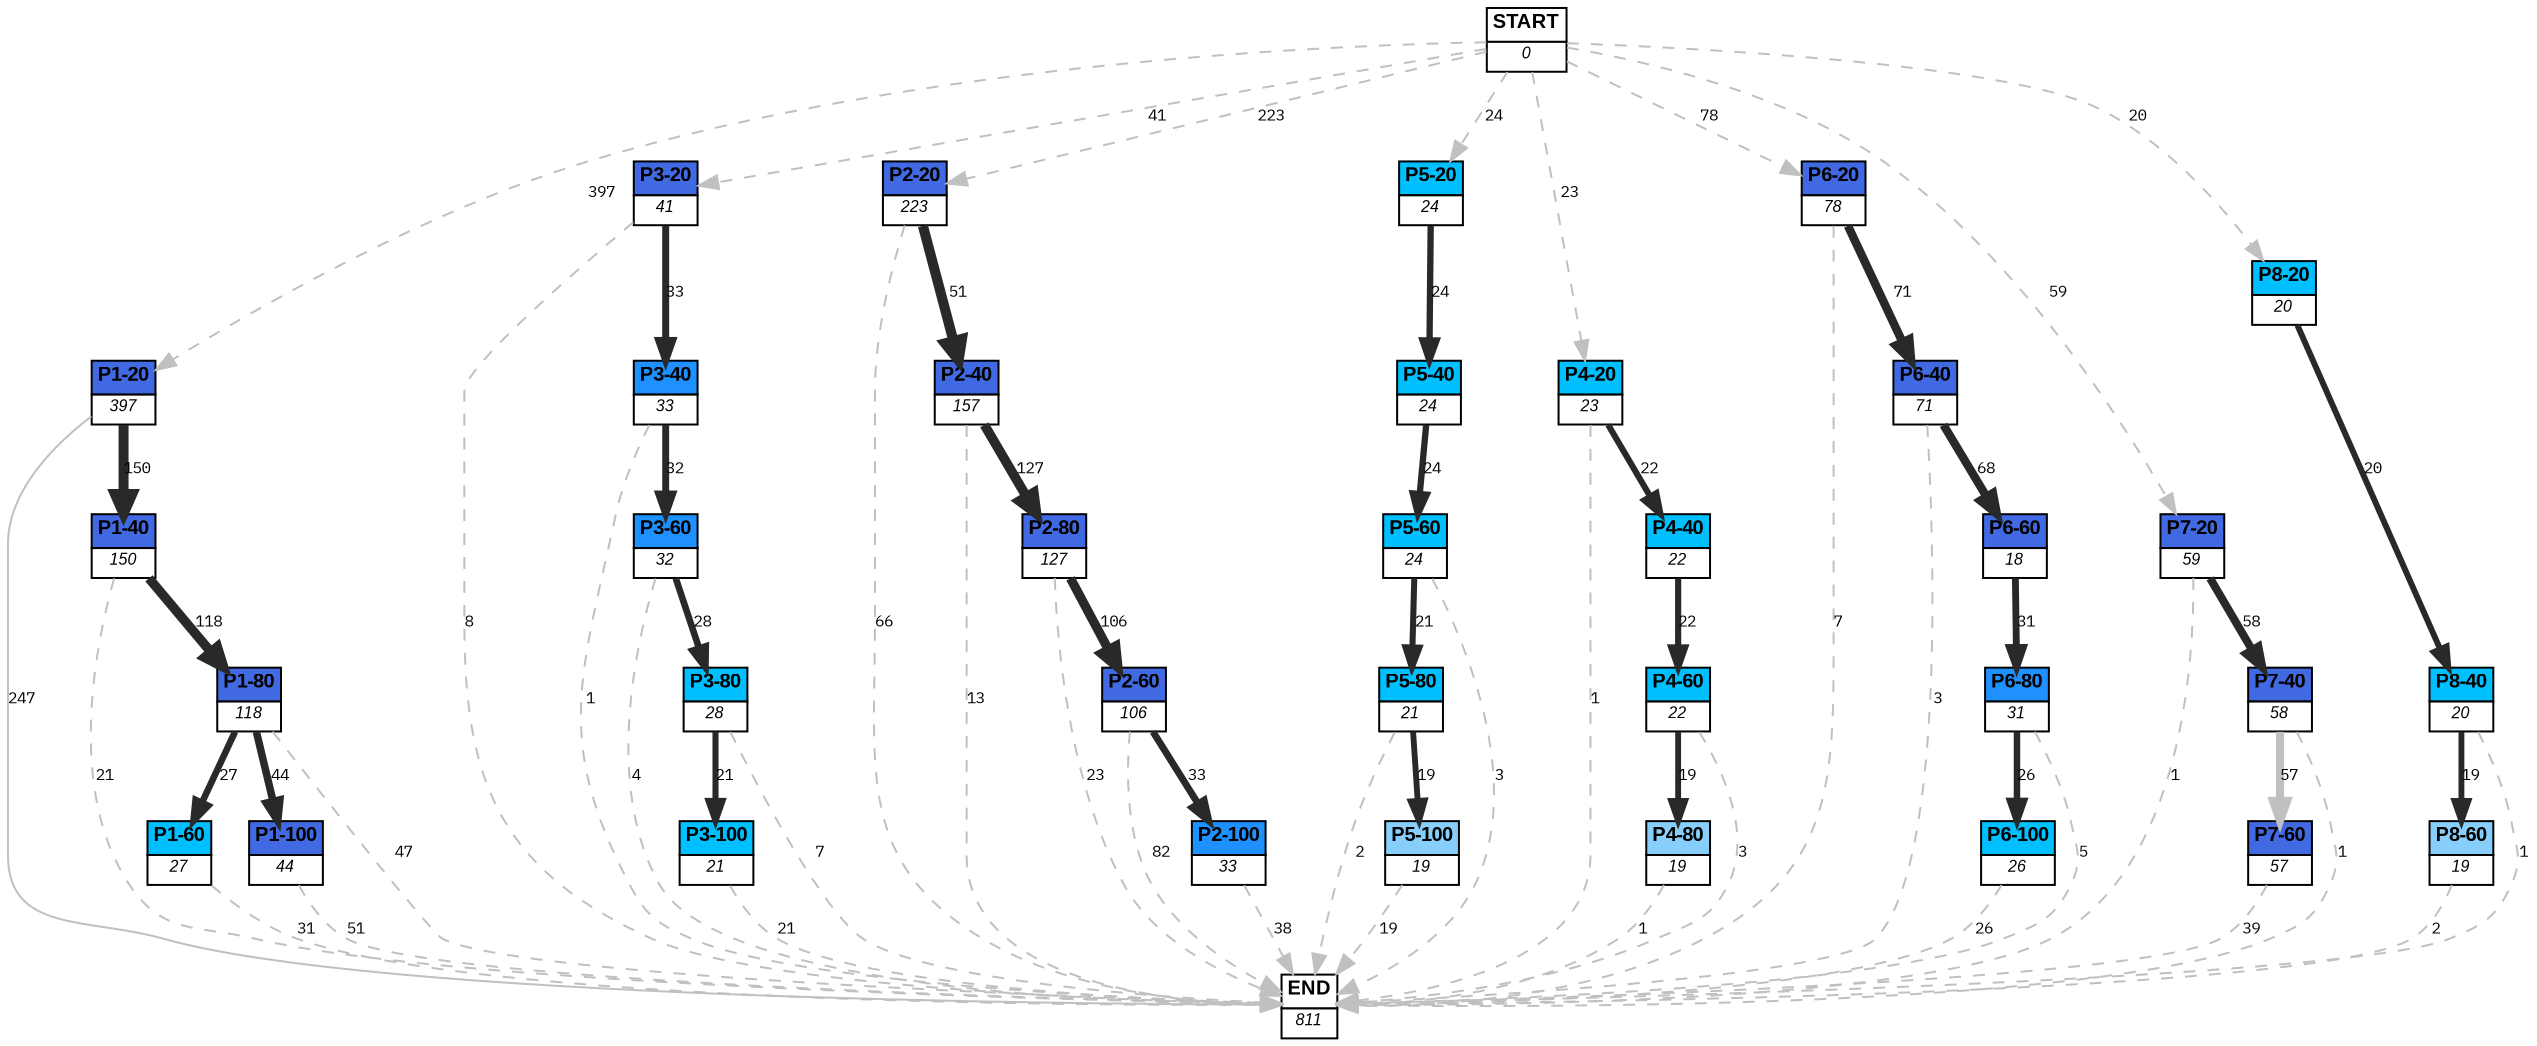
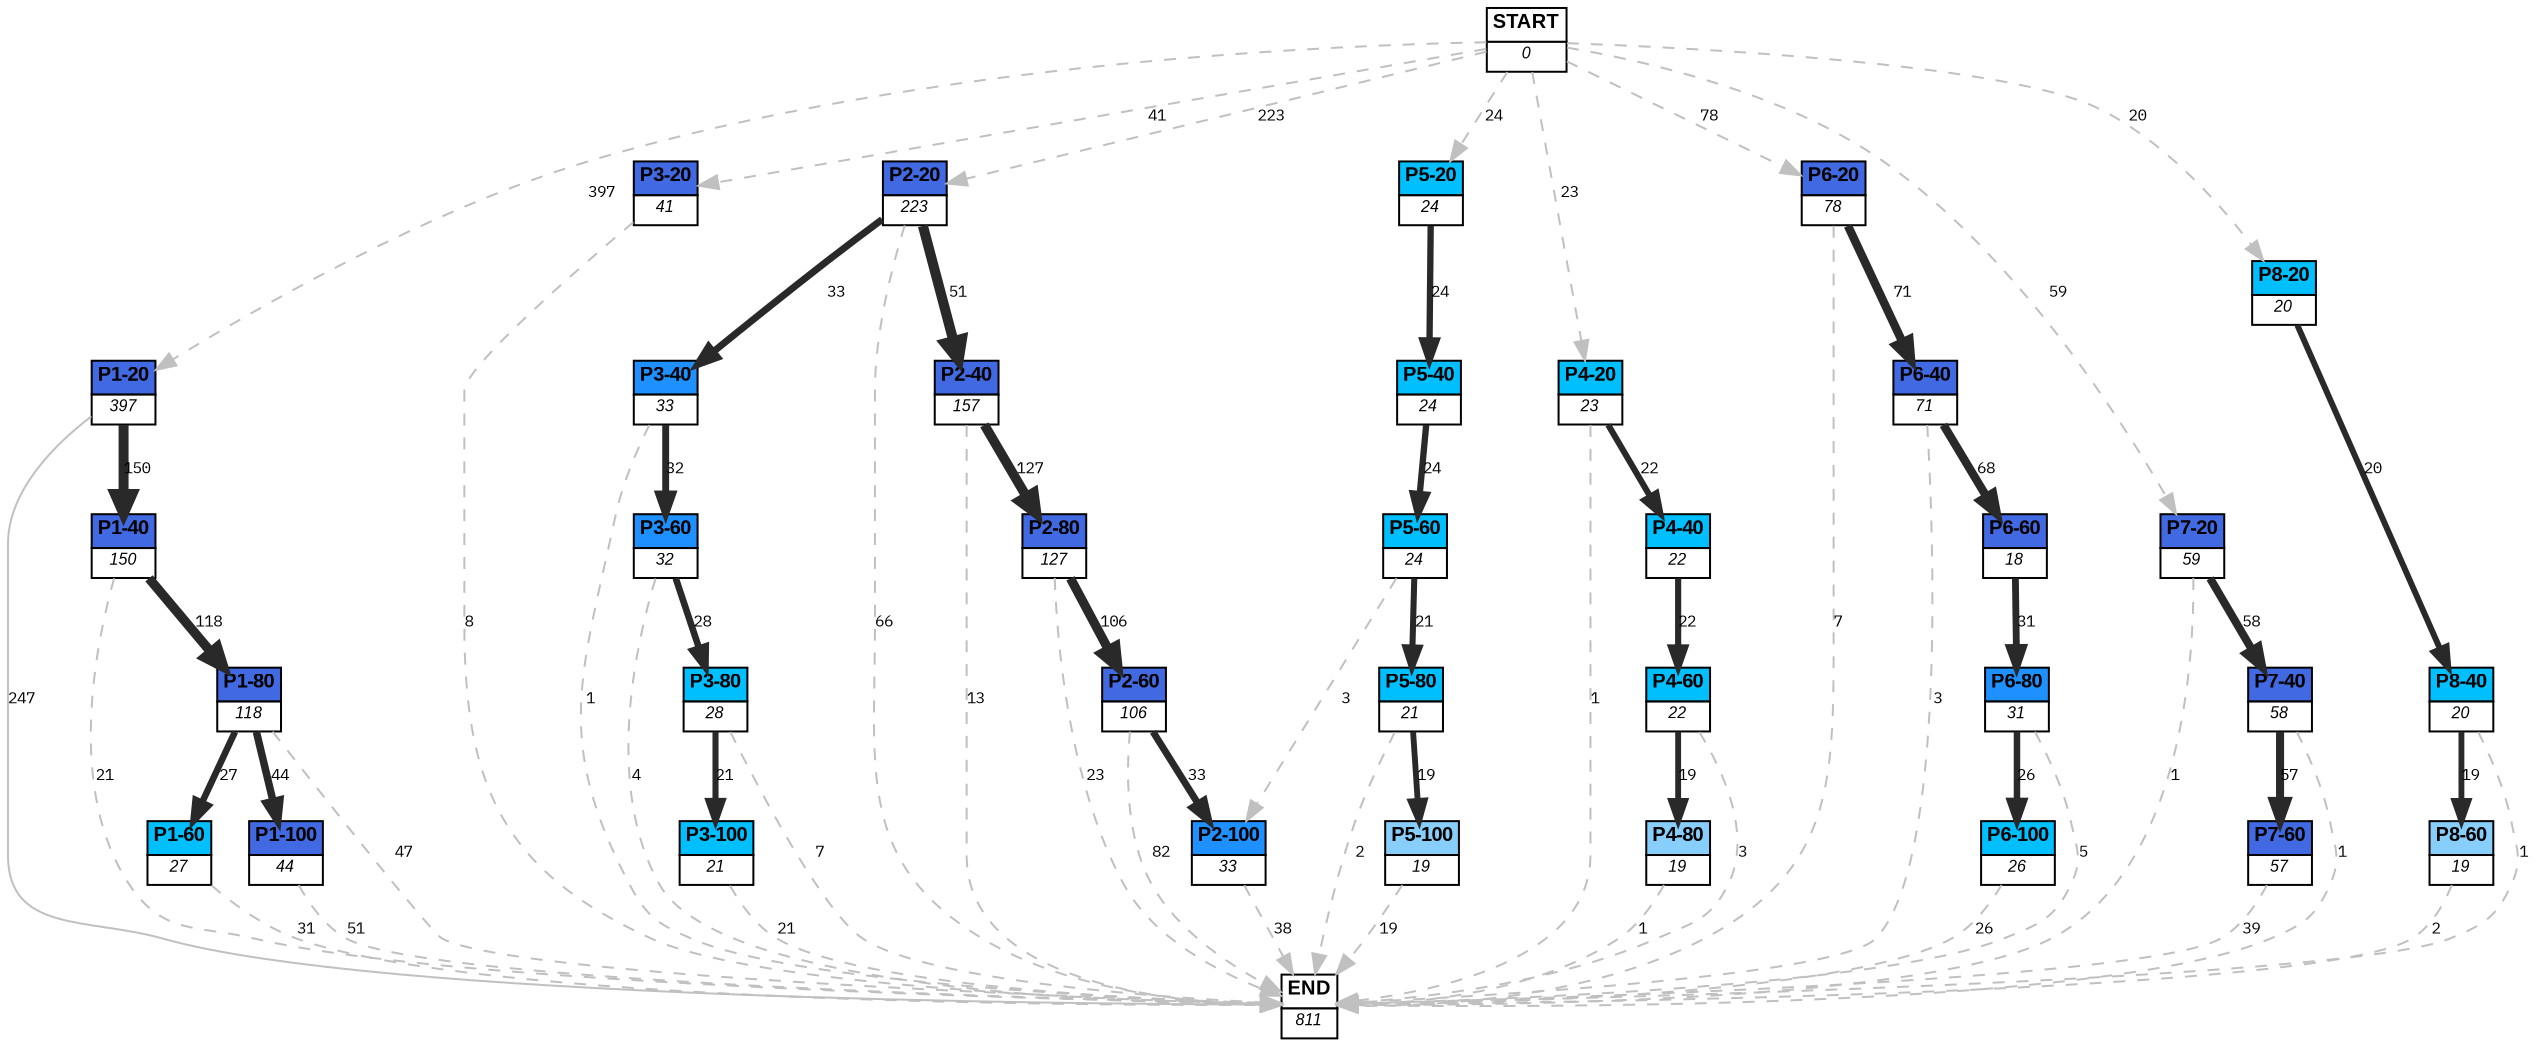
edge "P3-20" -> "P3-40": now "P2-20" -> "P3-40"
edge "P7-40" -> "P7-60": color grey -> grey16
edge "P5-60" -> "END": now "P5-60" -> "P2-100"
